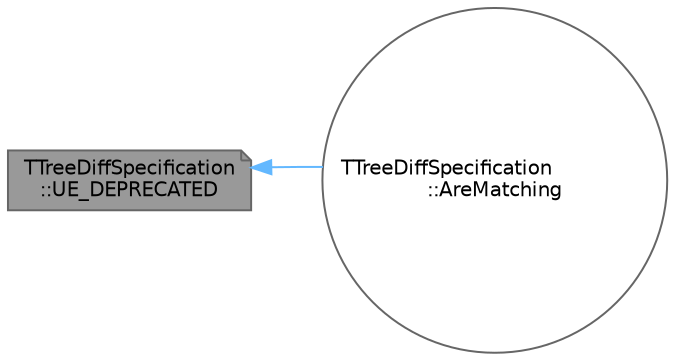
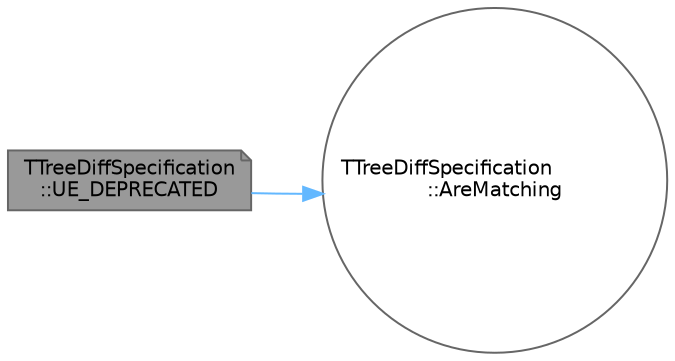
edge "TTreeDiffSpecification ::AreMatching" -> "TTreeDiffSpecification ::UE_DEPRECATED": reversed
